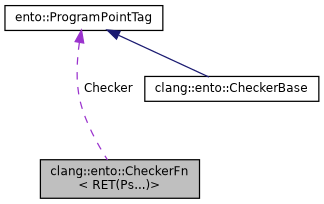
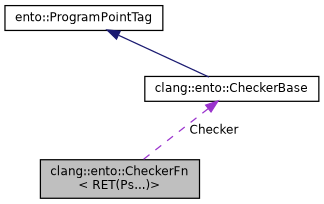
edge "clang::ento::CheckerFn < RET(Ps...)>" -> "ento::ProgramPointTag": now "clang::ento::CheckerFn < RET(Ps...)>" -> "clang::ento::CheckerBase"
